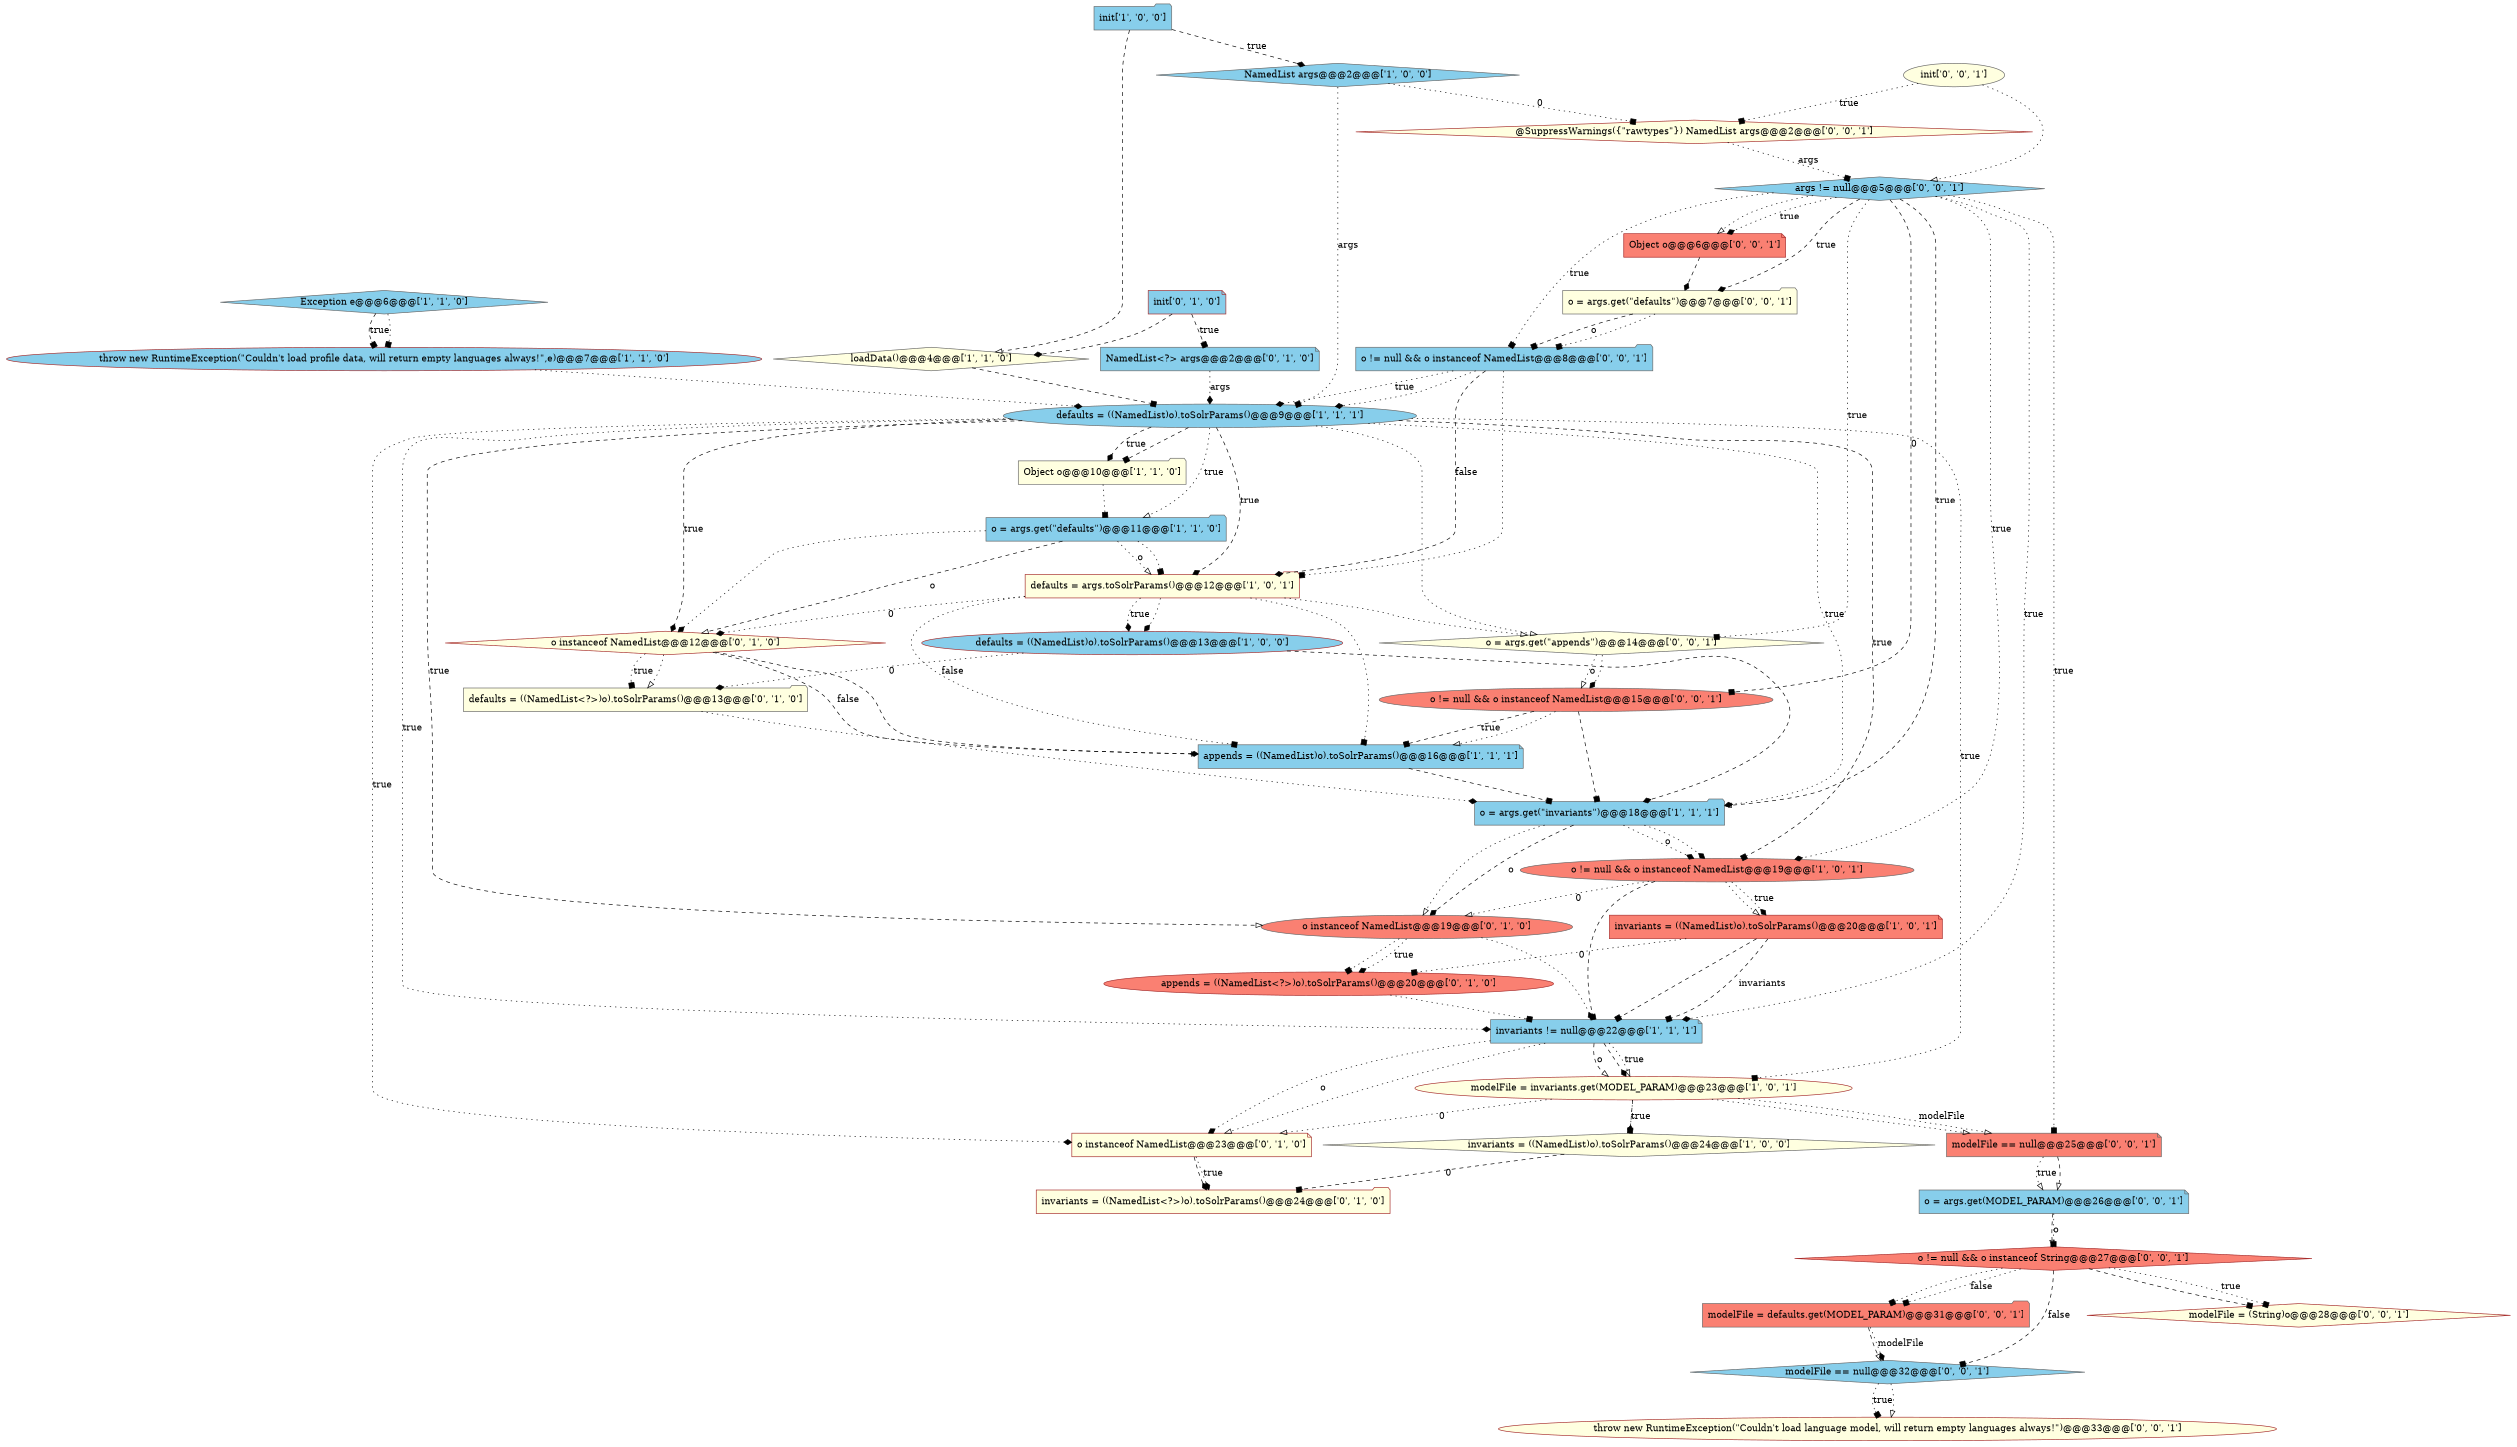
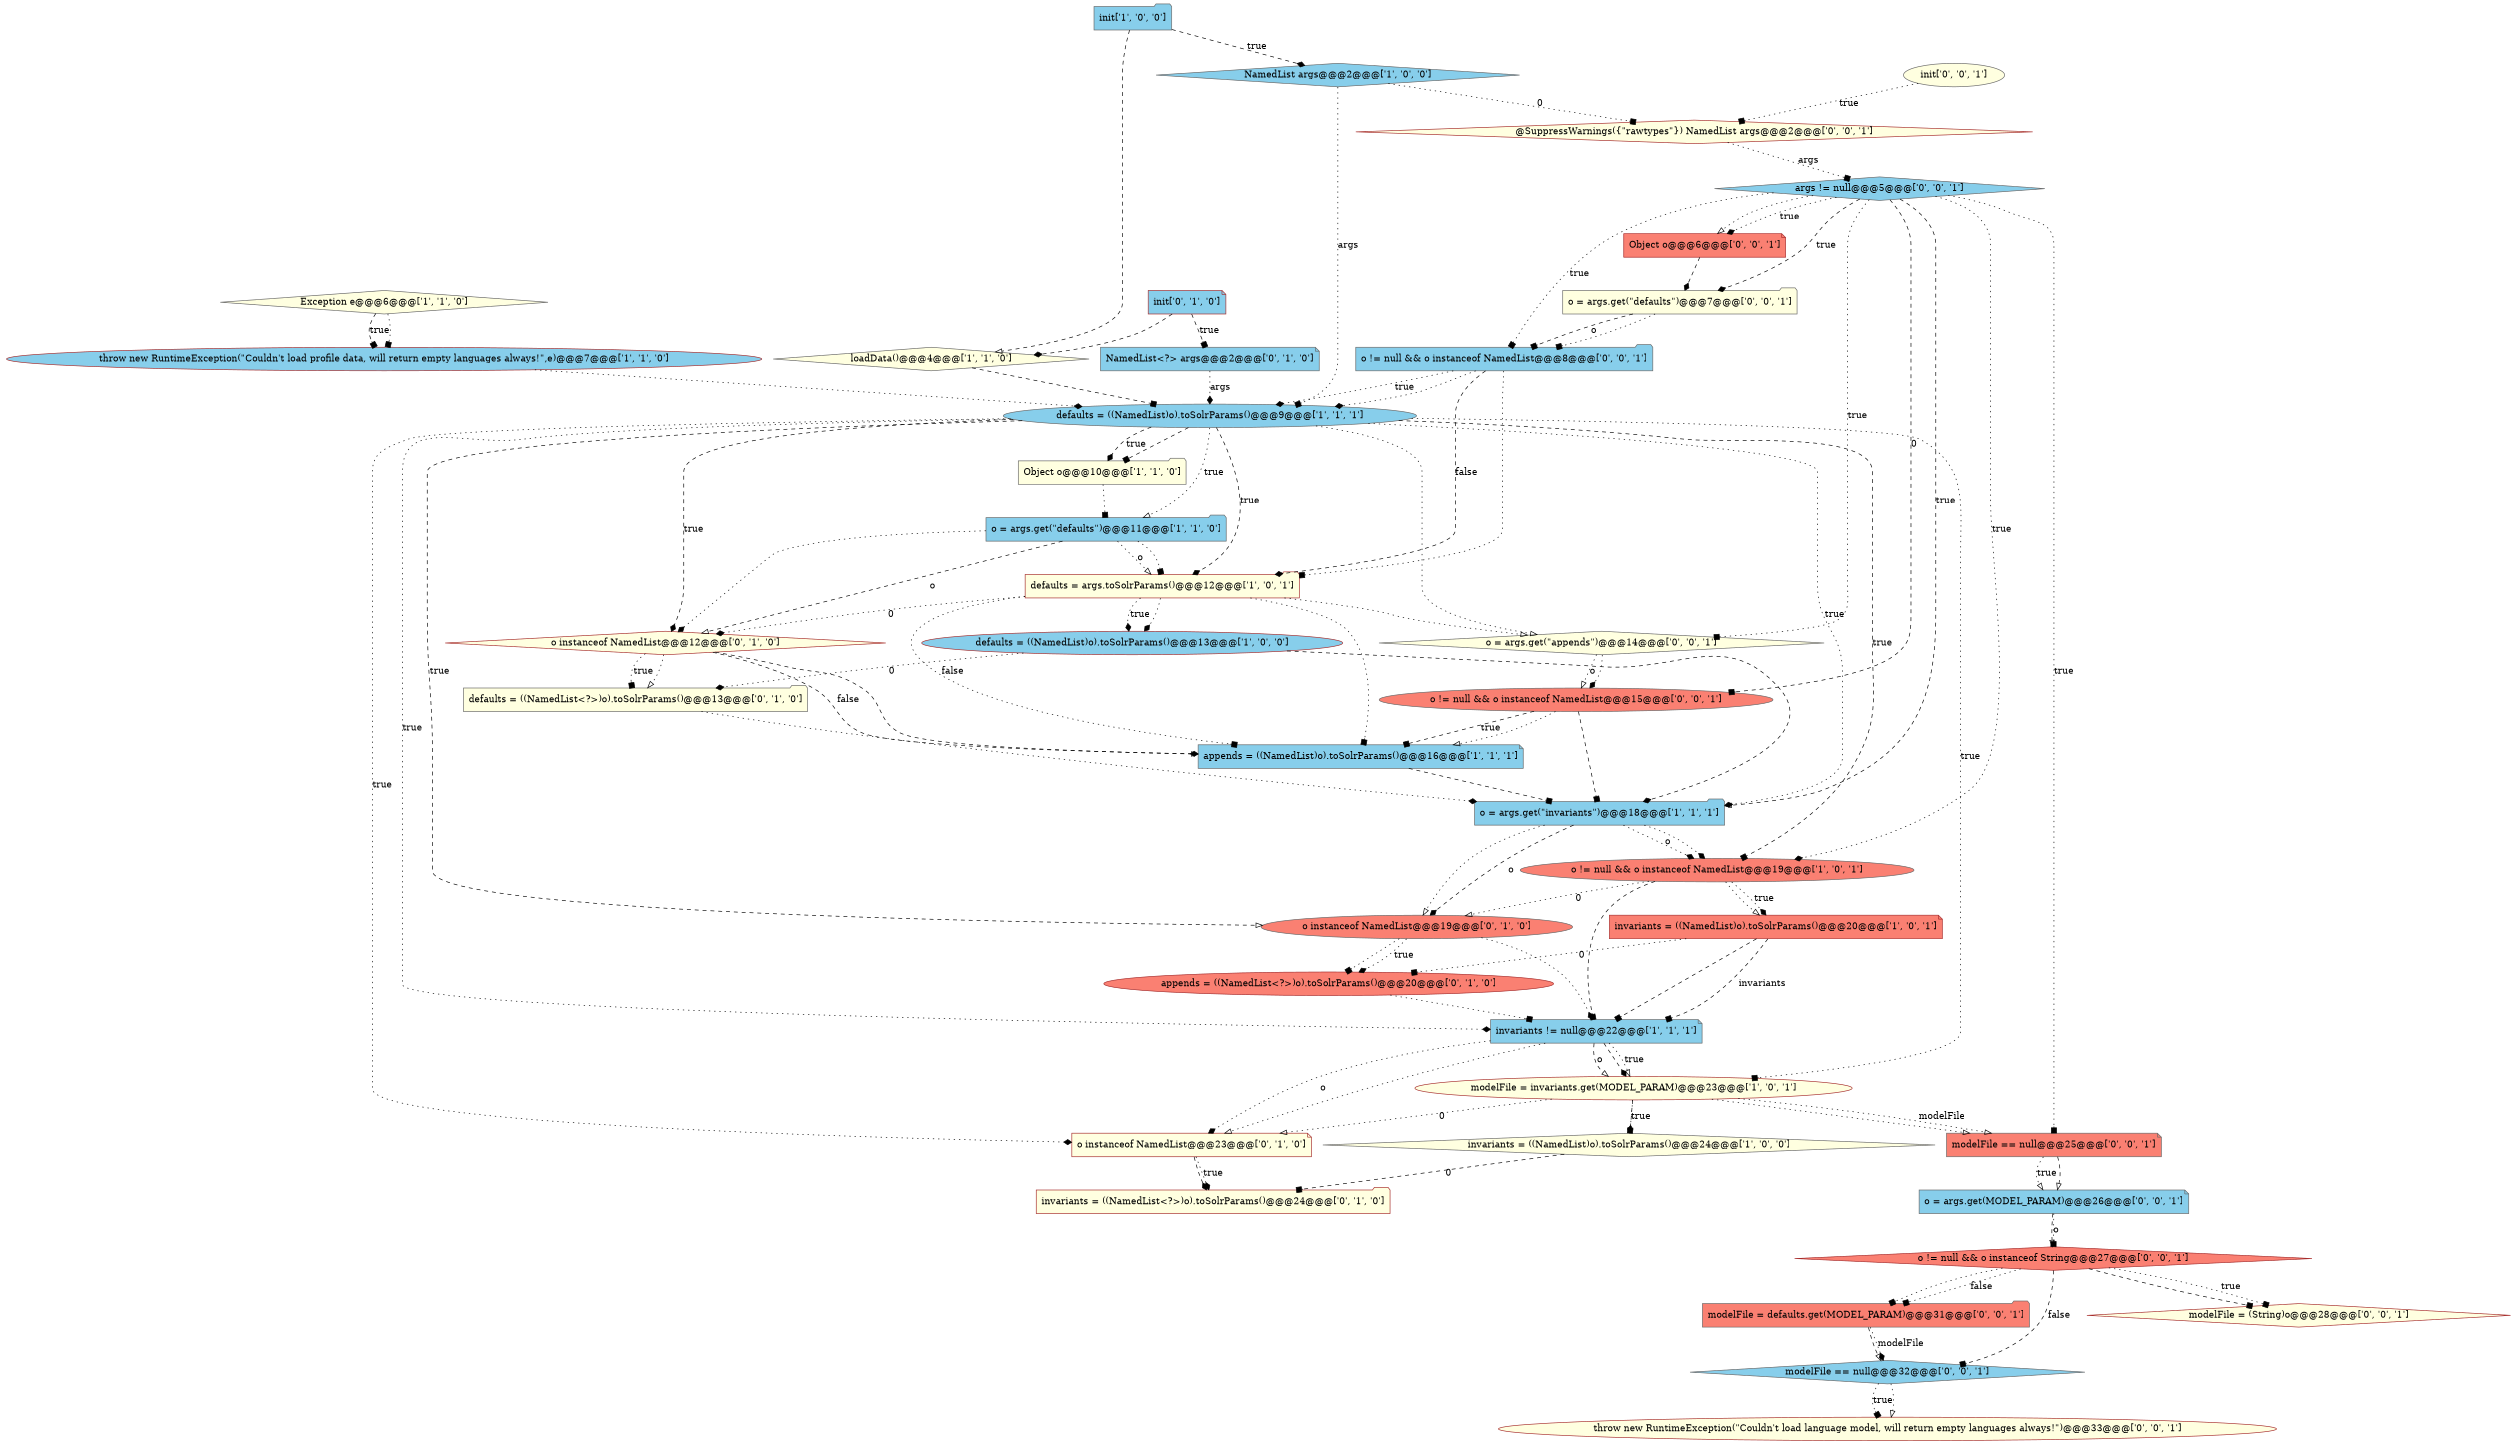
edge "init['0', '0', '1']" -> "args != null@@@5@@@['0', '0', '1']": removed
node "Exception e@@@6@@@['1', '1', '0']": fillcolor skyblue -> lightyellow
edge "args != null@@@5@@@['0', '0', '1']" -> "invariants != null@@@22@@@['1', '1', '1']": removed, label "true"
